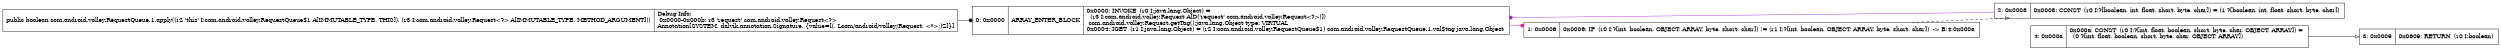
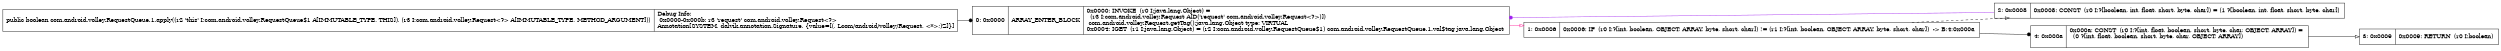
edge "0: 0x0000" -> "1: 0x0006": arrowhead dot -> onormal
edge "1: 0x0006" -> "4: 0x000a": added
node "3: 0x0009": text "0x0609: RETURN  (r0 I:boolean)" -> "0x0009: RETURN  (r0 I:boolean)"
